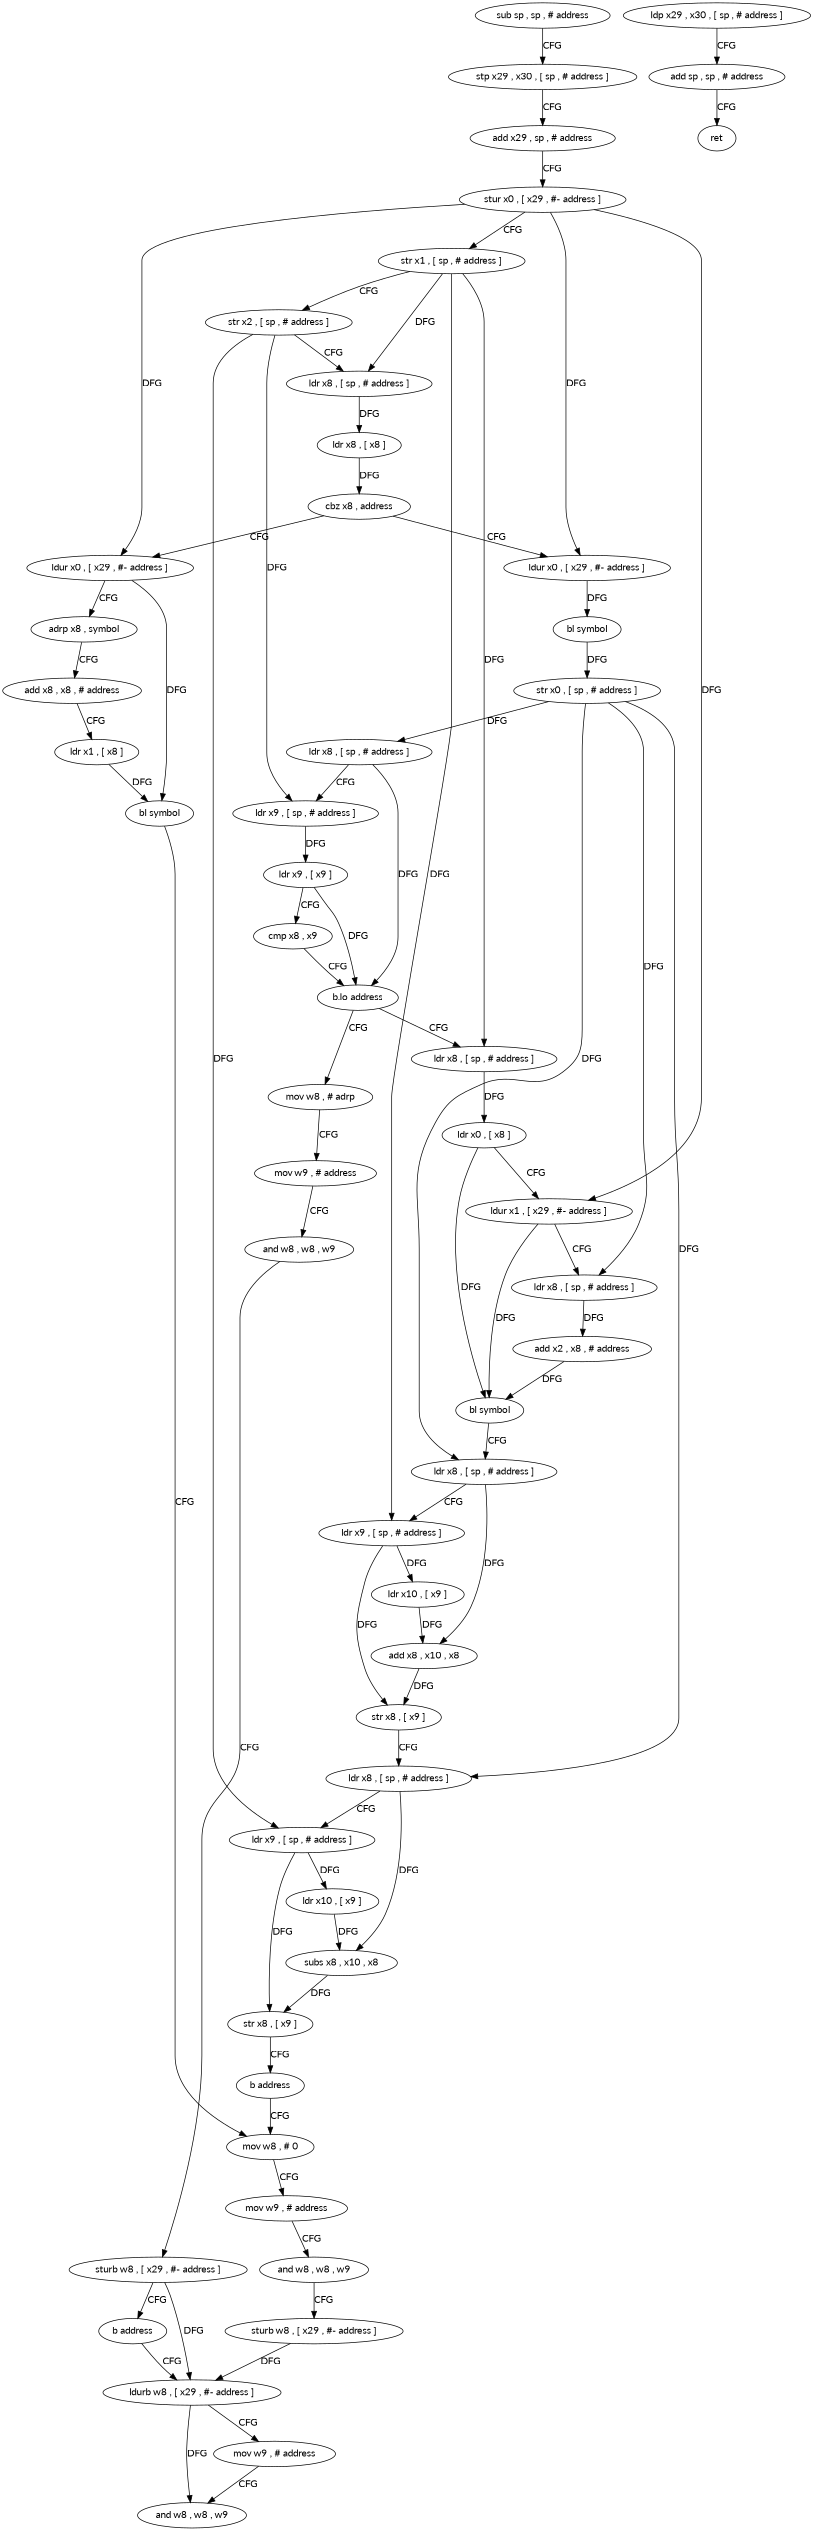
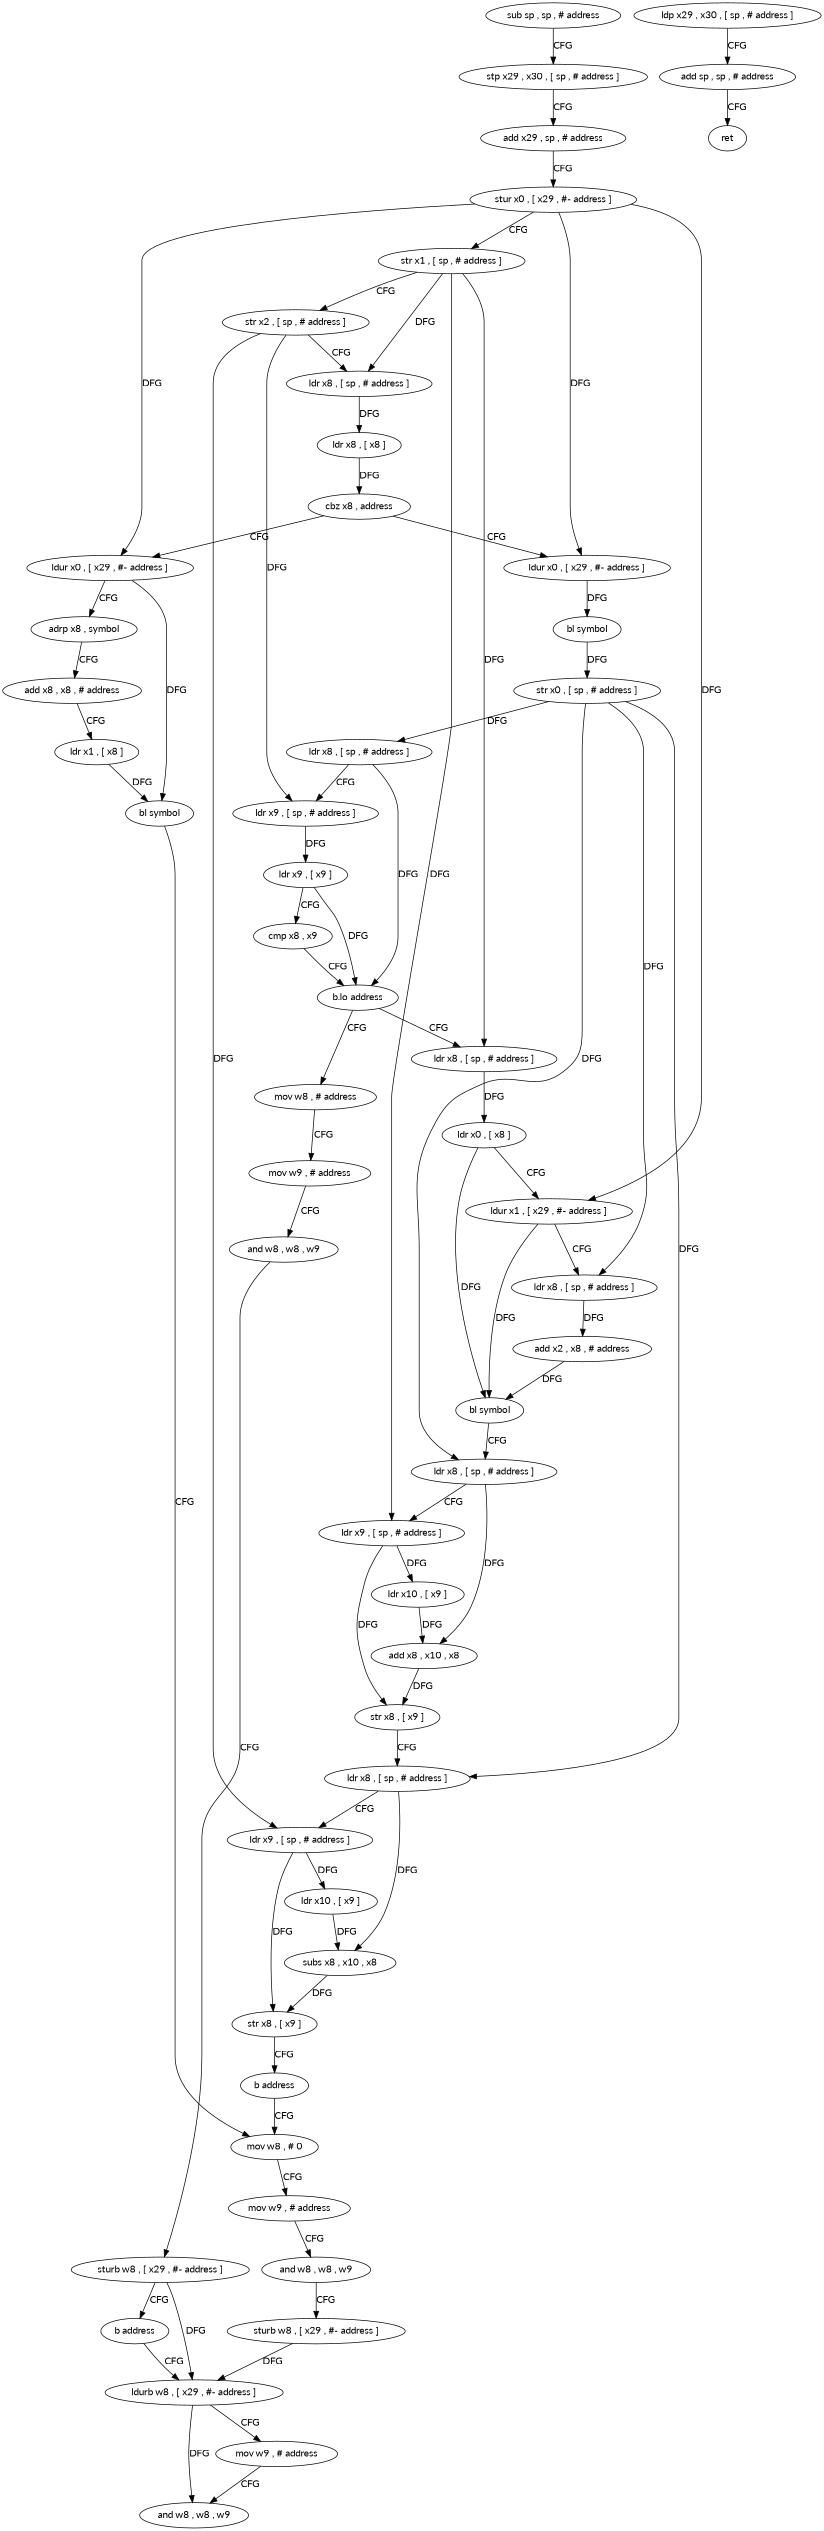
node "mov w8 , # adrp": label "mov w8 , # adrp" -> "mov w8 , # address"
